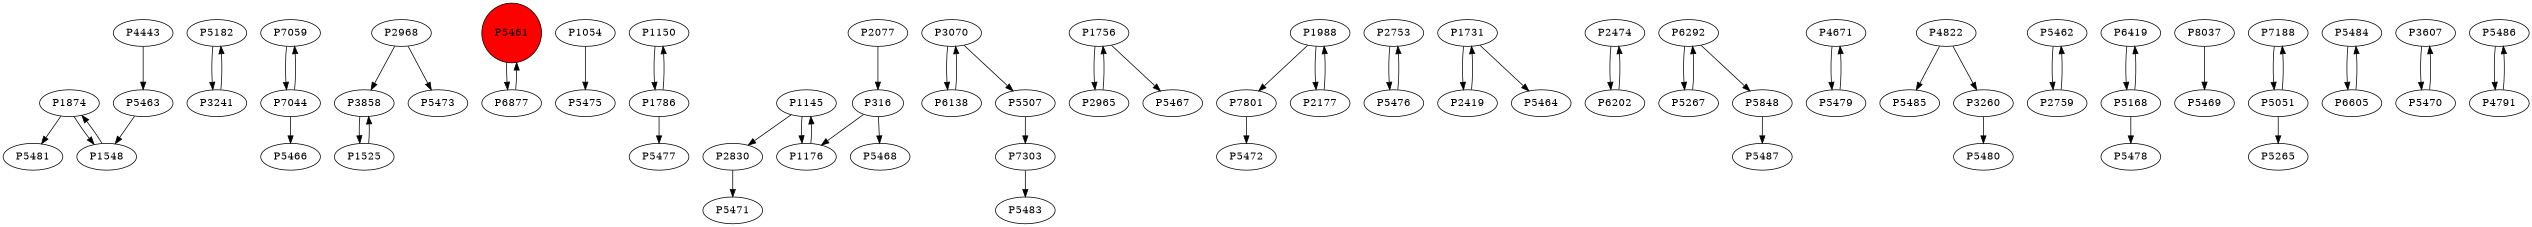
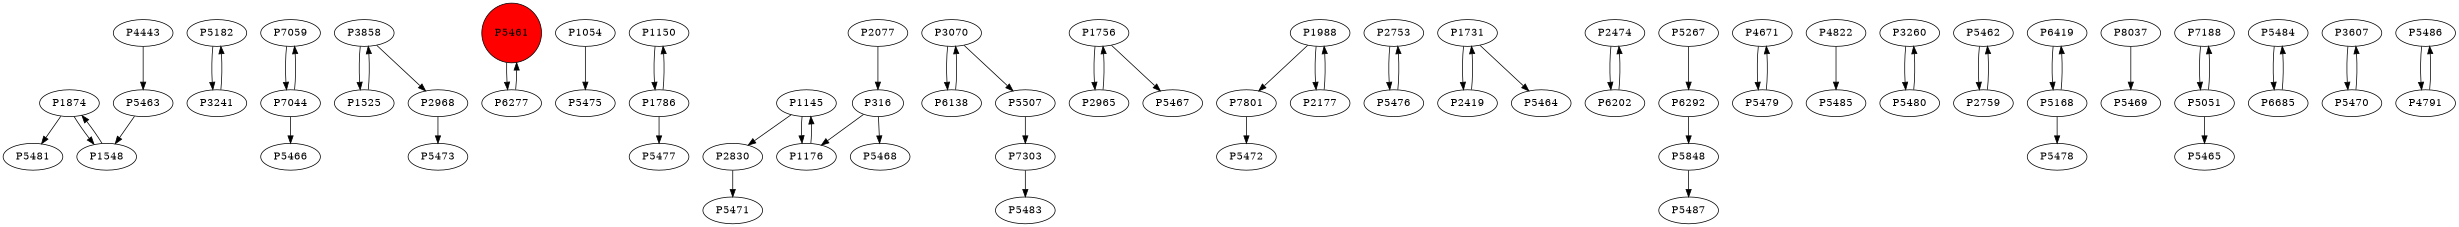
edge "P6292" -> "P5267": removed
edge "P2968" -> "P3858": reversed
edge "P4822" -> "P3260": now "P5480" -> "P3260"
node "P6877": label "P6877" -> "P6277"
node "P6605": label "P6605" -> "P6685"
node "P5265": label "P5265" -> "P5465"
